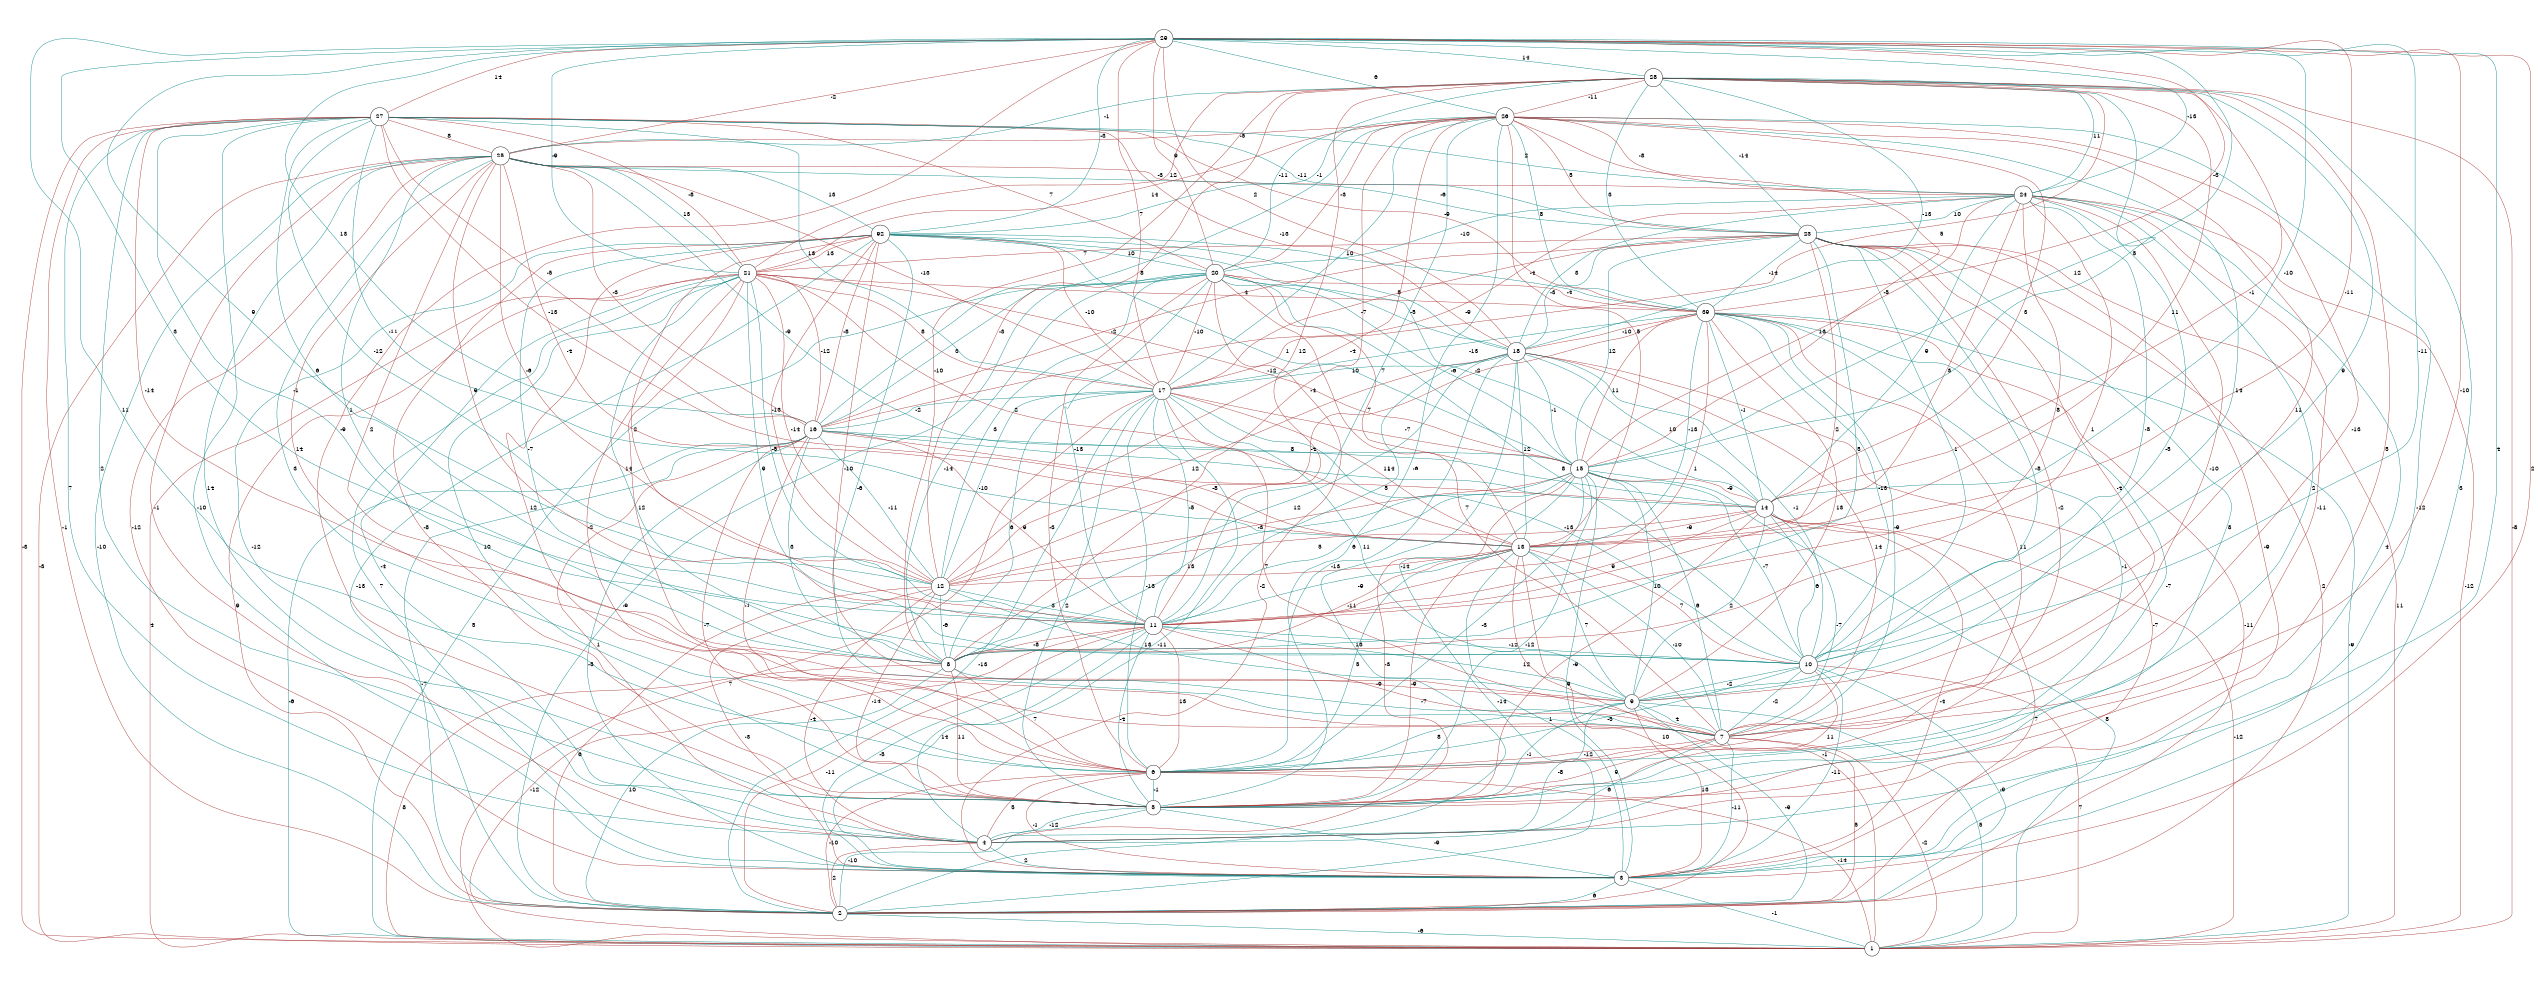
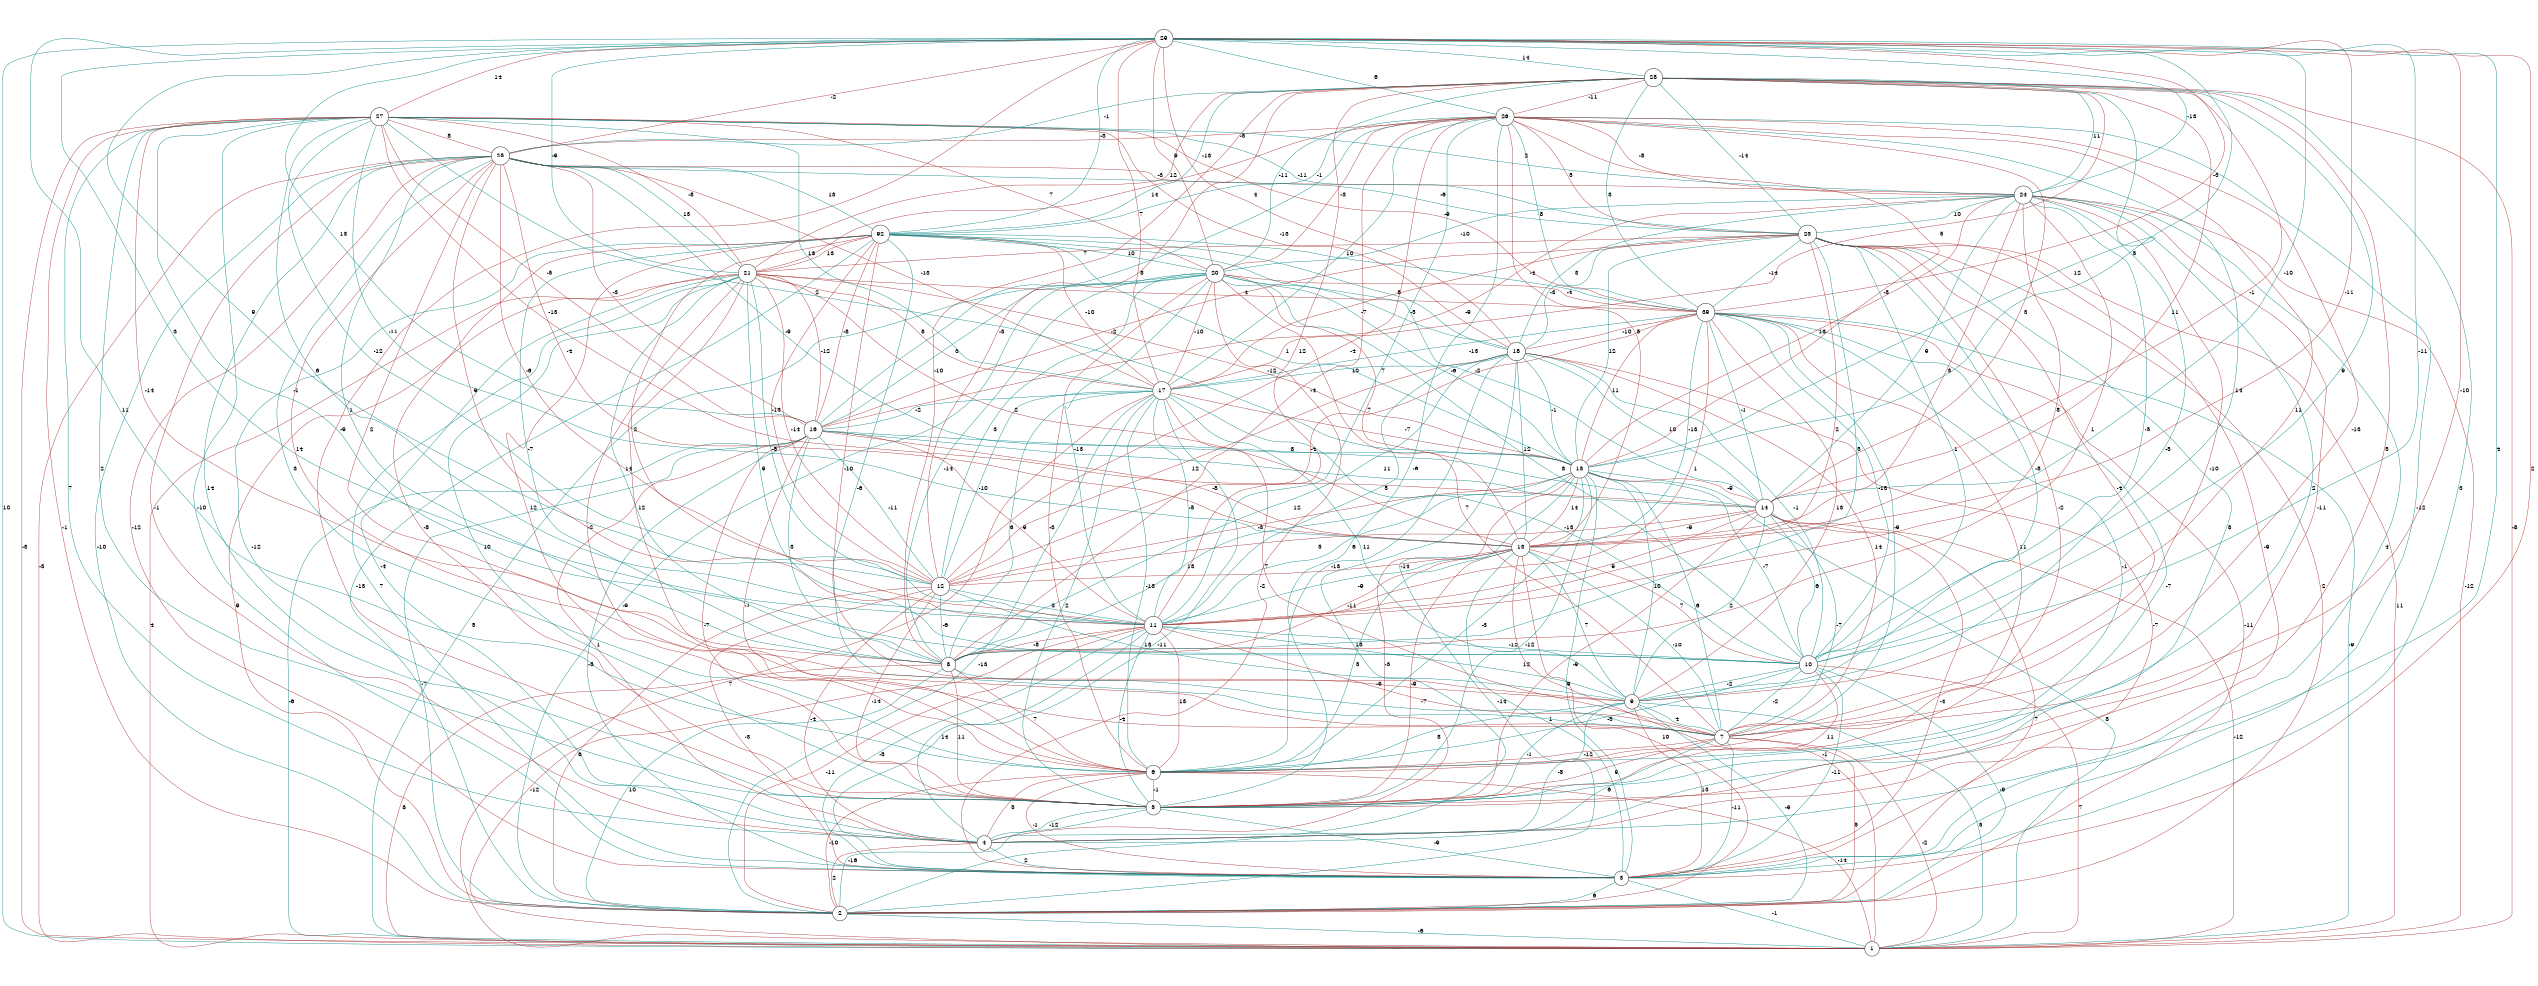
edge "29" -- "18": label "2" -> "4"
edge "28" -- "18": now "28" -- "92"
edge "27" -- "15": added, label "2"
edge "17" -- "13": now "15" -- "13"
edge "29" -- "1": added, label "10"
edge "5" -- "2": label "-10" -> "-16"
